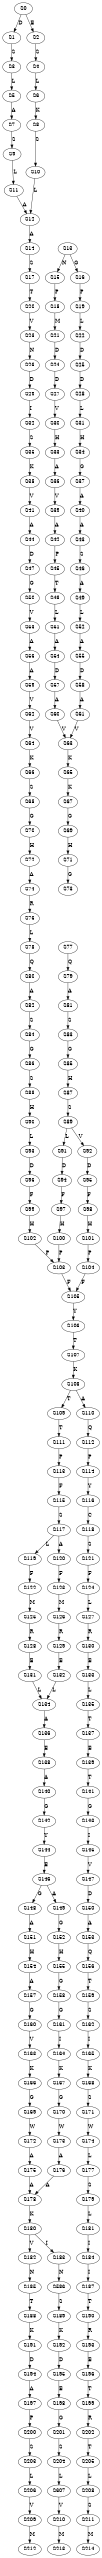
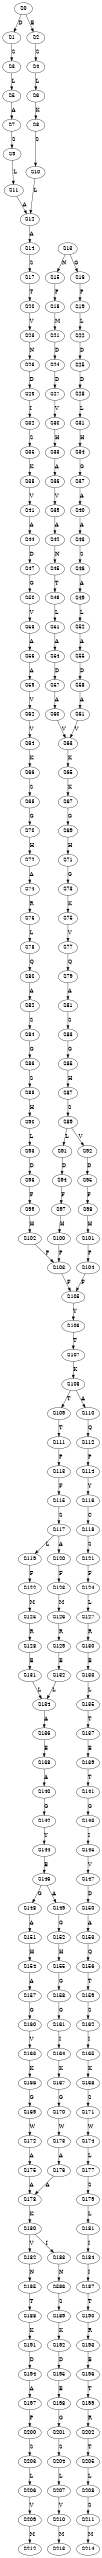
edge "S42" -> "S45": label "P" -> "N"
node "S75": added
node "S607": label "S607" -> "S207"
